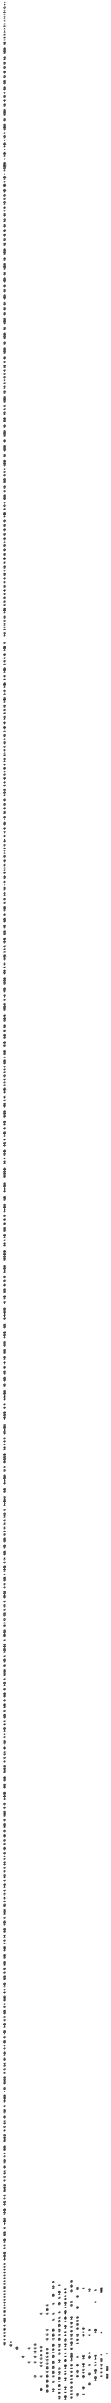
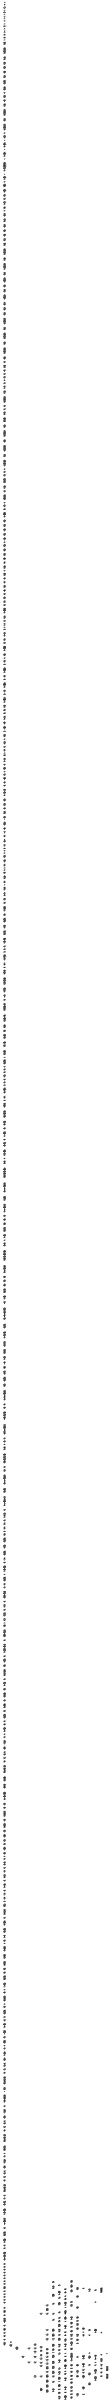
node "# 0x1ba0 JUMPDEST PUSHX Data ADD PUSHX Data JUMP": added
node "# 0x2a6 JUMPDEST STOP": removed
